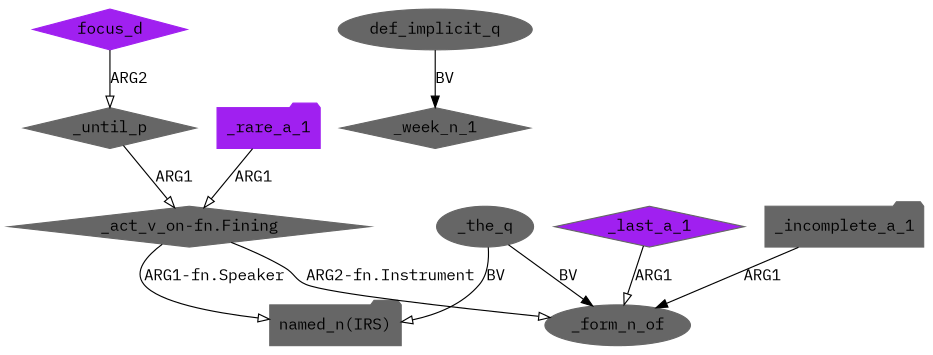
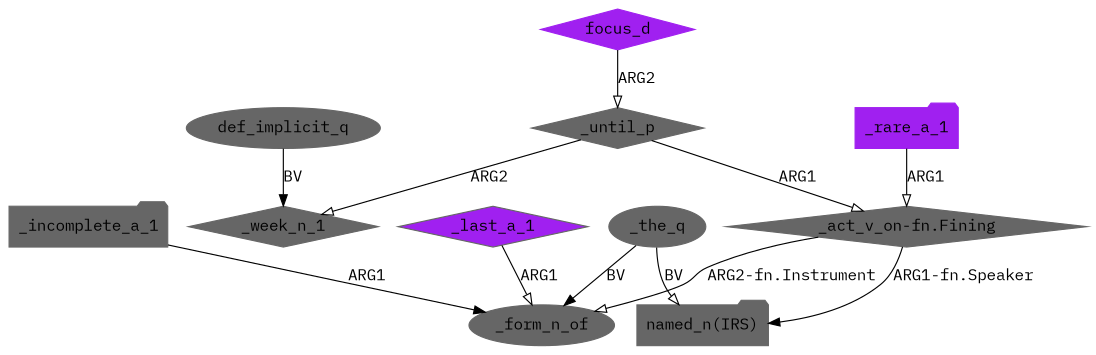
edge "_until_p" -> "_week_n_1": added, label "ARG2"
edge "_act_v_on-fn.Fining" -> "named_n(IRS)": arrowhead onormal -> normal
